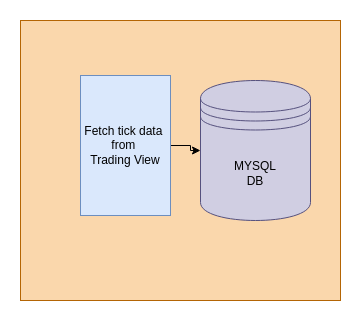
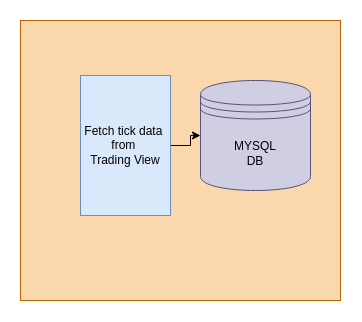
node "MYSQL DB": size 110x140 -> 110x110
